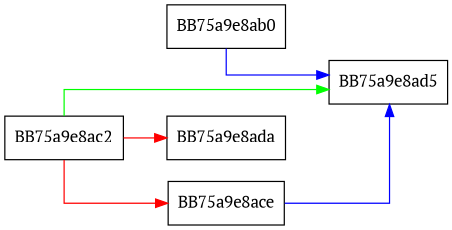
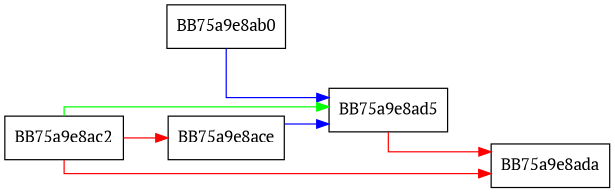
edge "BB75a9e8ad5" -> "BB75a9e8ada": added
